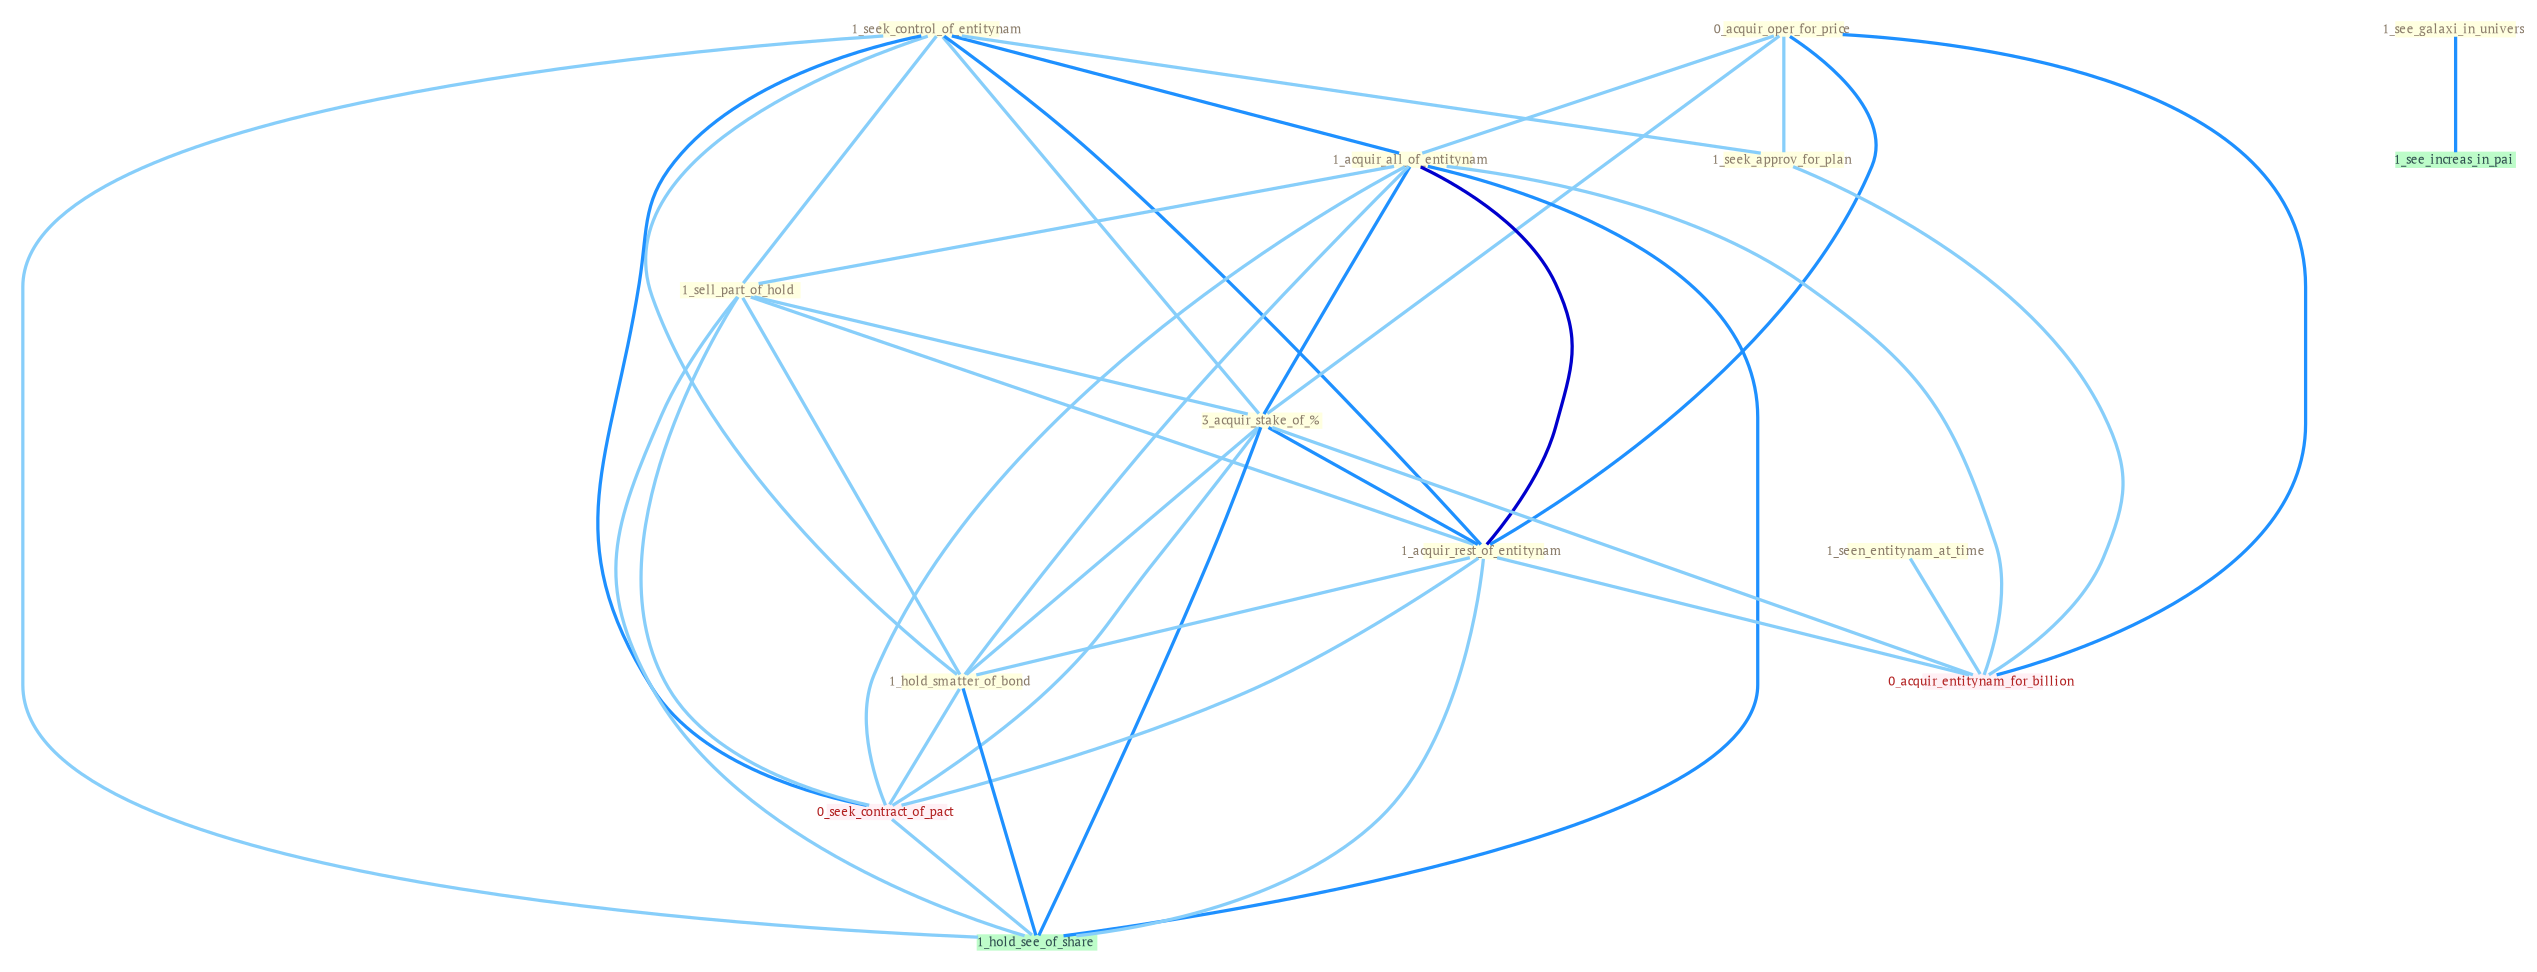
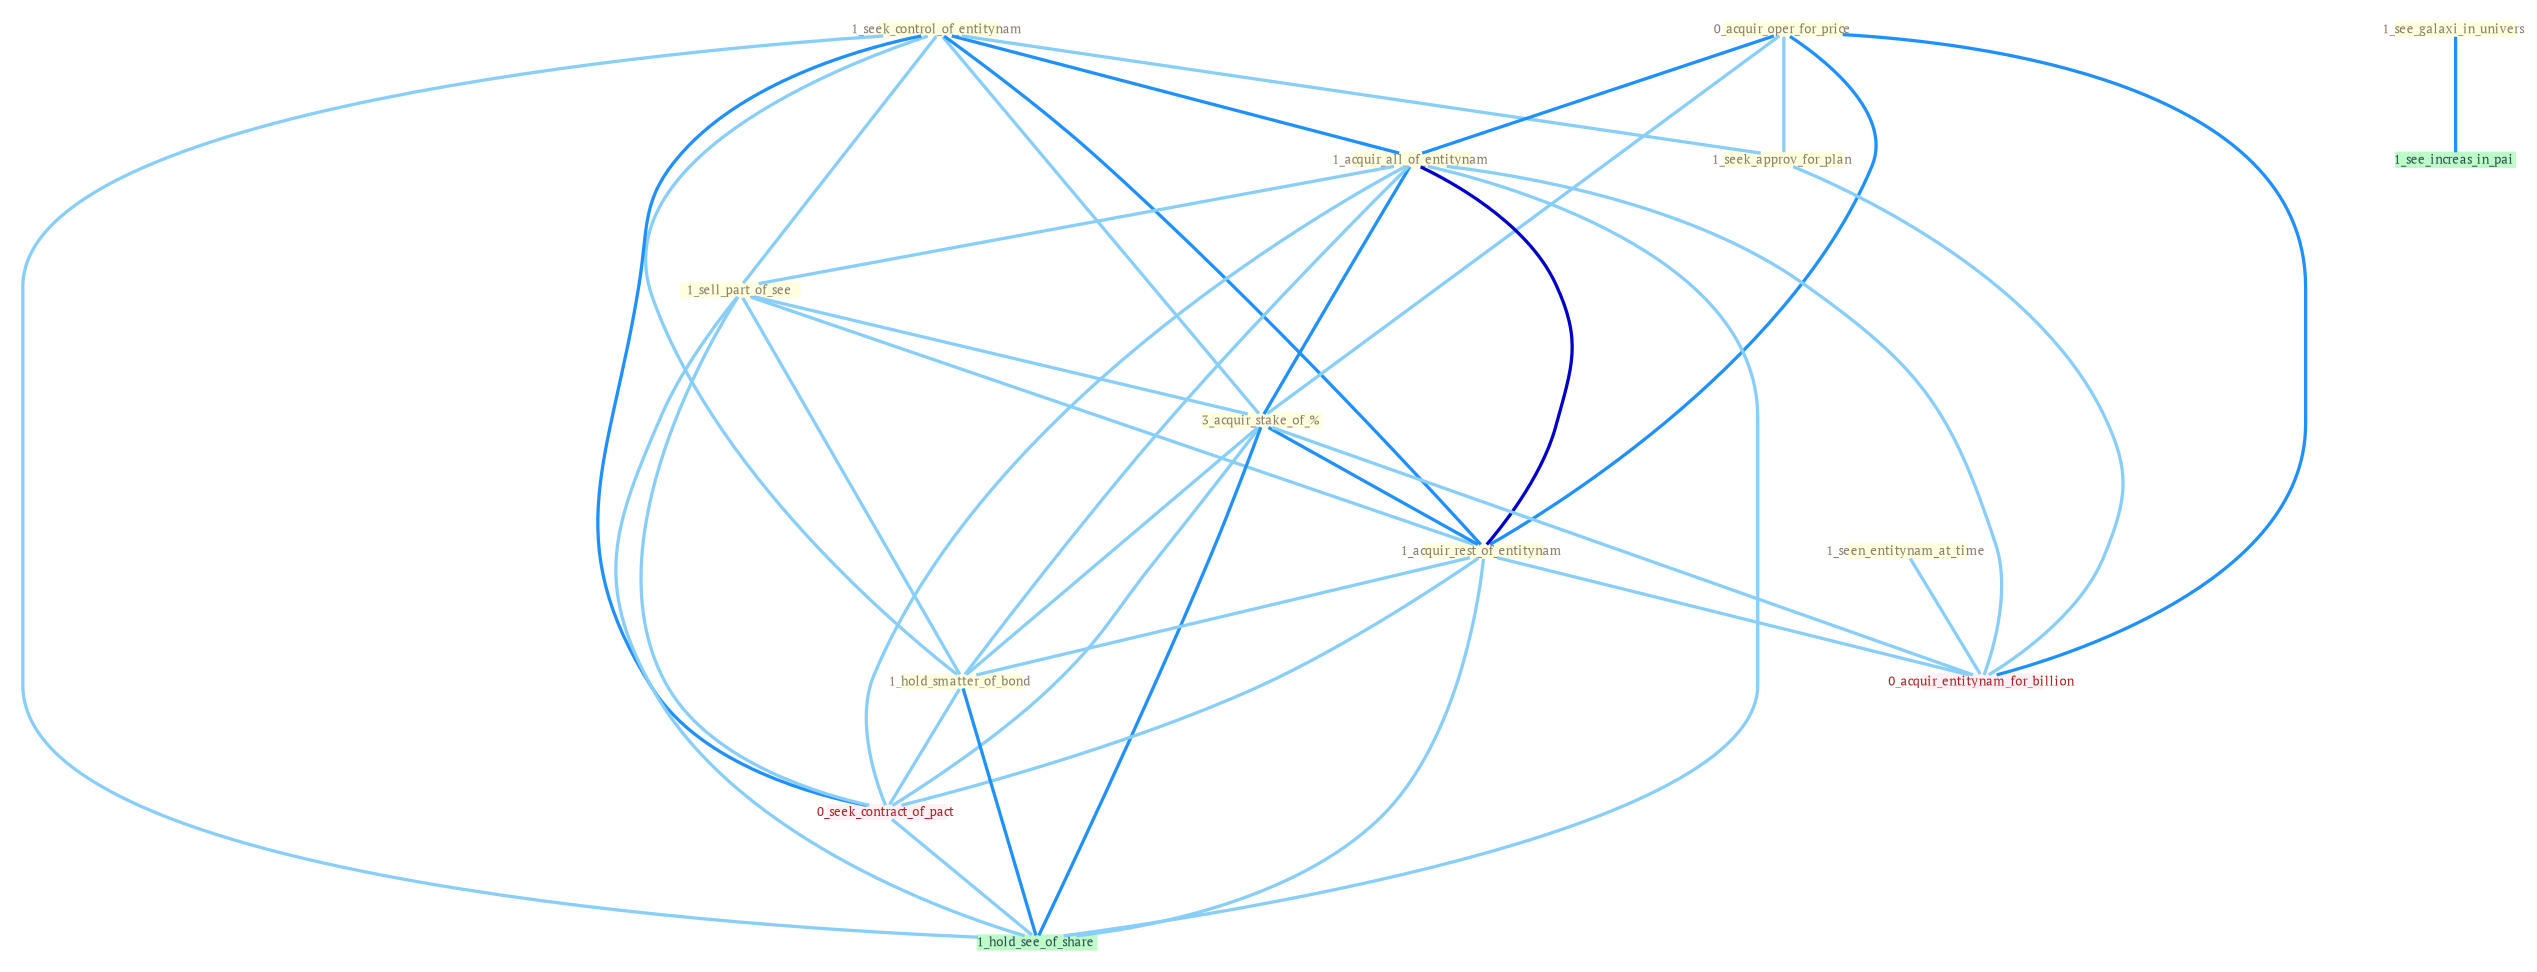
edge "0_acquir_oper_for_price" -- "1_acquir_all_of_entitynam": color #87cefa -> #1e90ff
node "1_sell_part_of_hold": label "1_sell_part_of_hold" -> "1_sell_part_of_see"
edge "1_acquir_all_of_entitynam" -- "1_hold_see_of_share": color #1e90ff -> #87cefa
